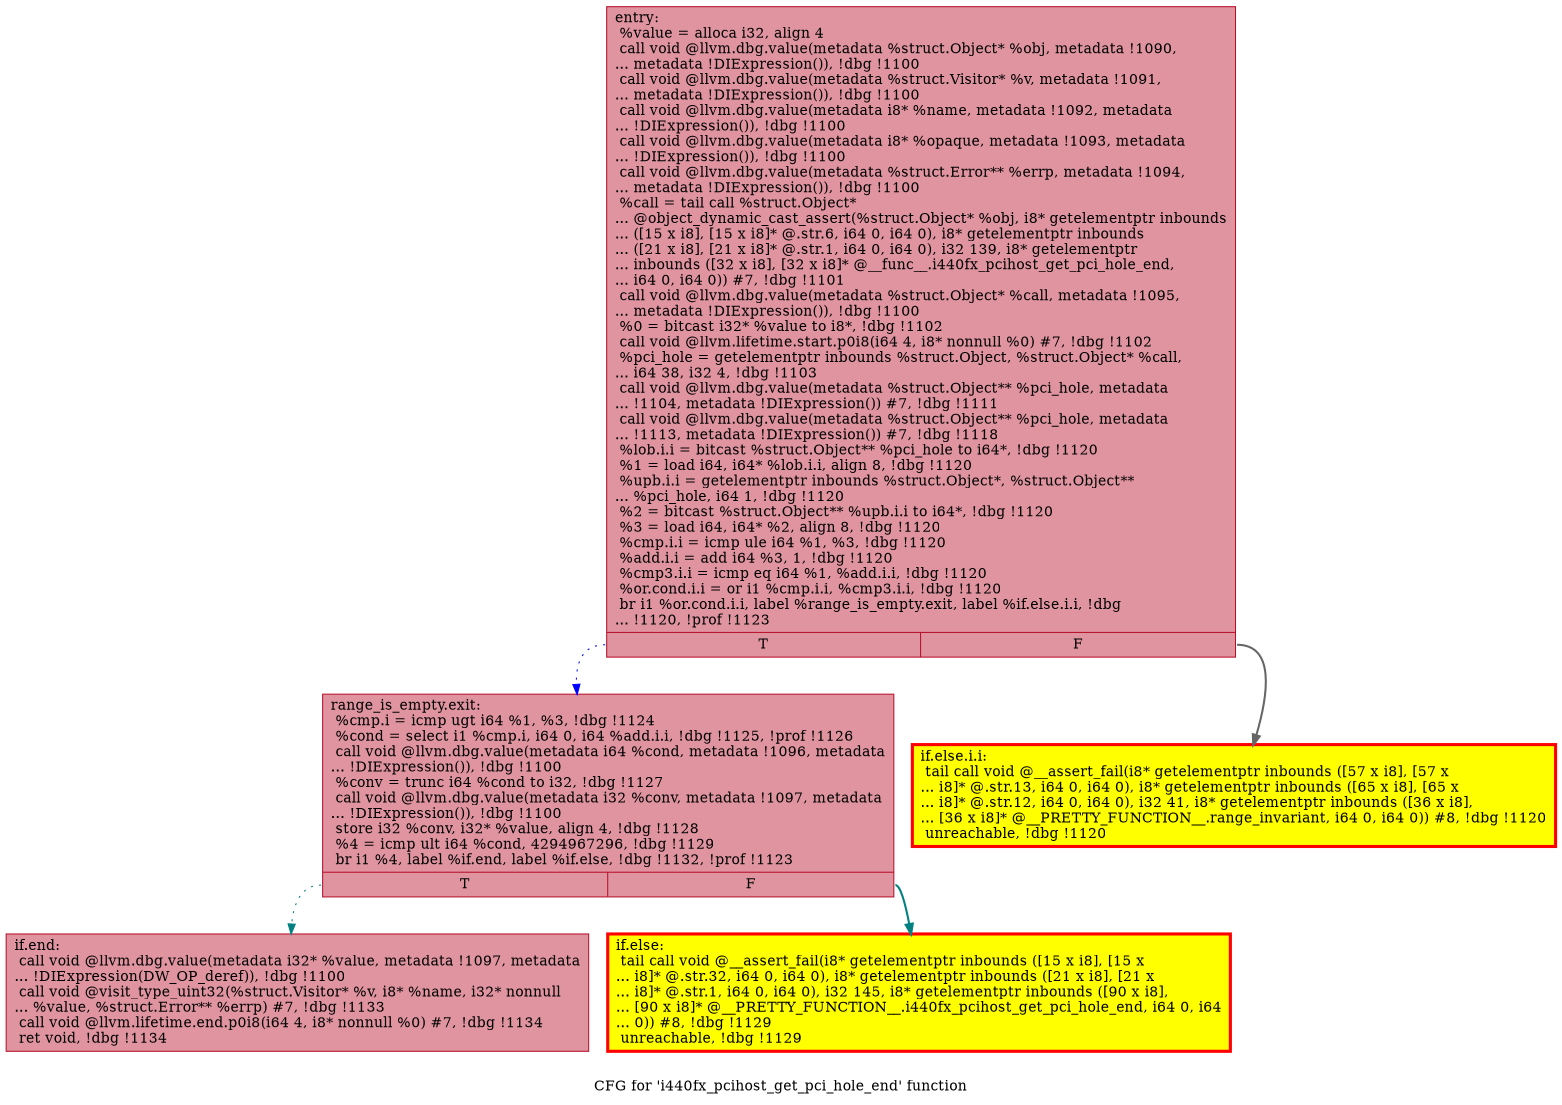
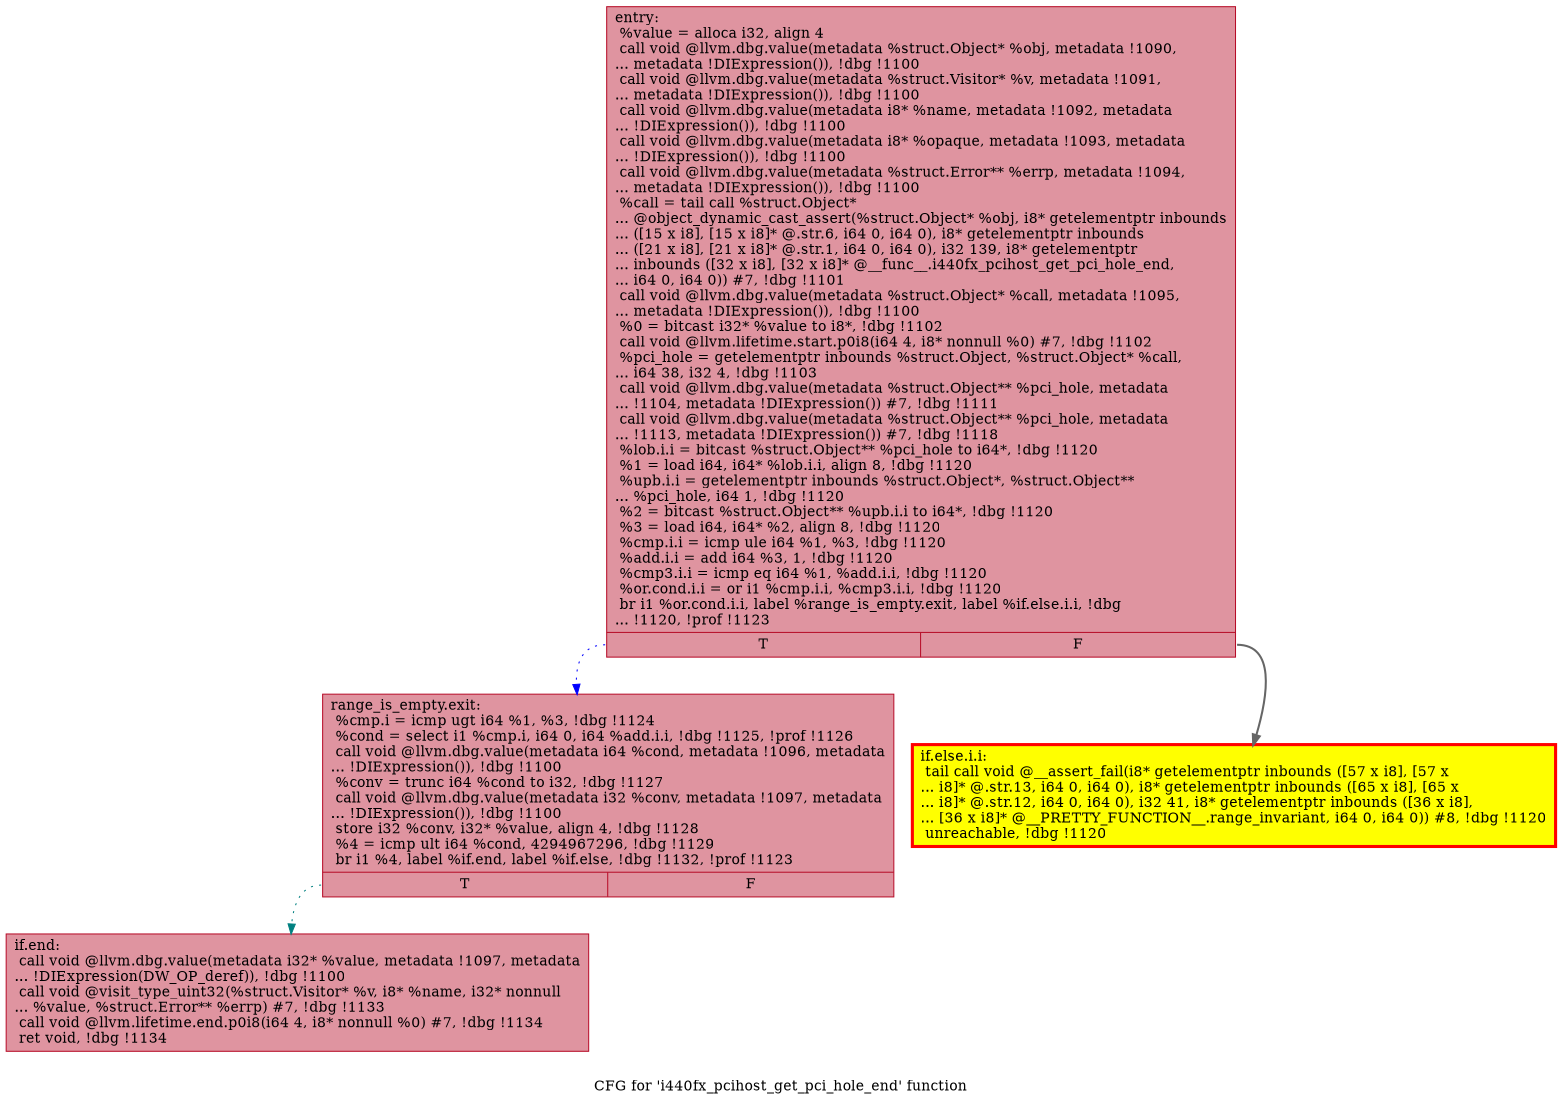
node "if.else:": removed
